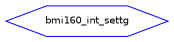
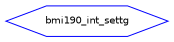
node "bmi160_int_settg": label "bmi160_int_settg" -> "bmi190_int_settg"
